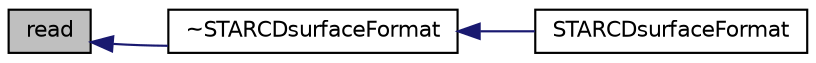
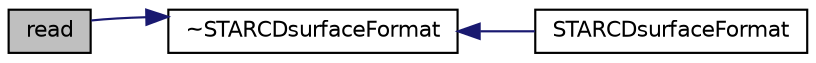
edge "~STARCDsurfaceFormat" -> "read": reversed
